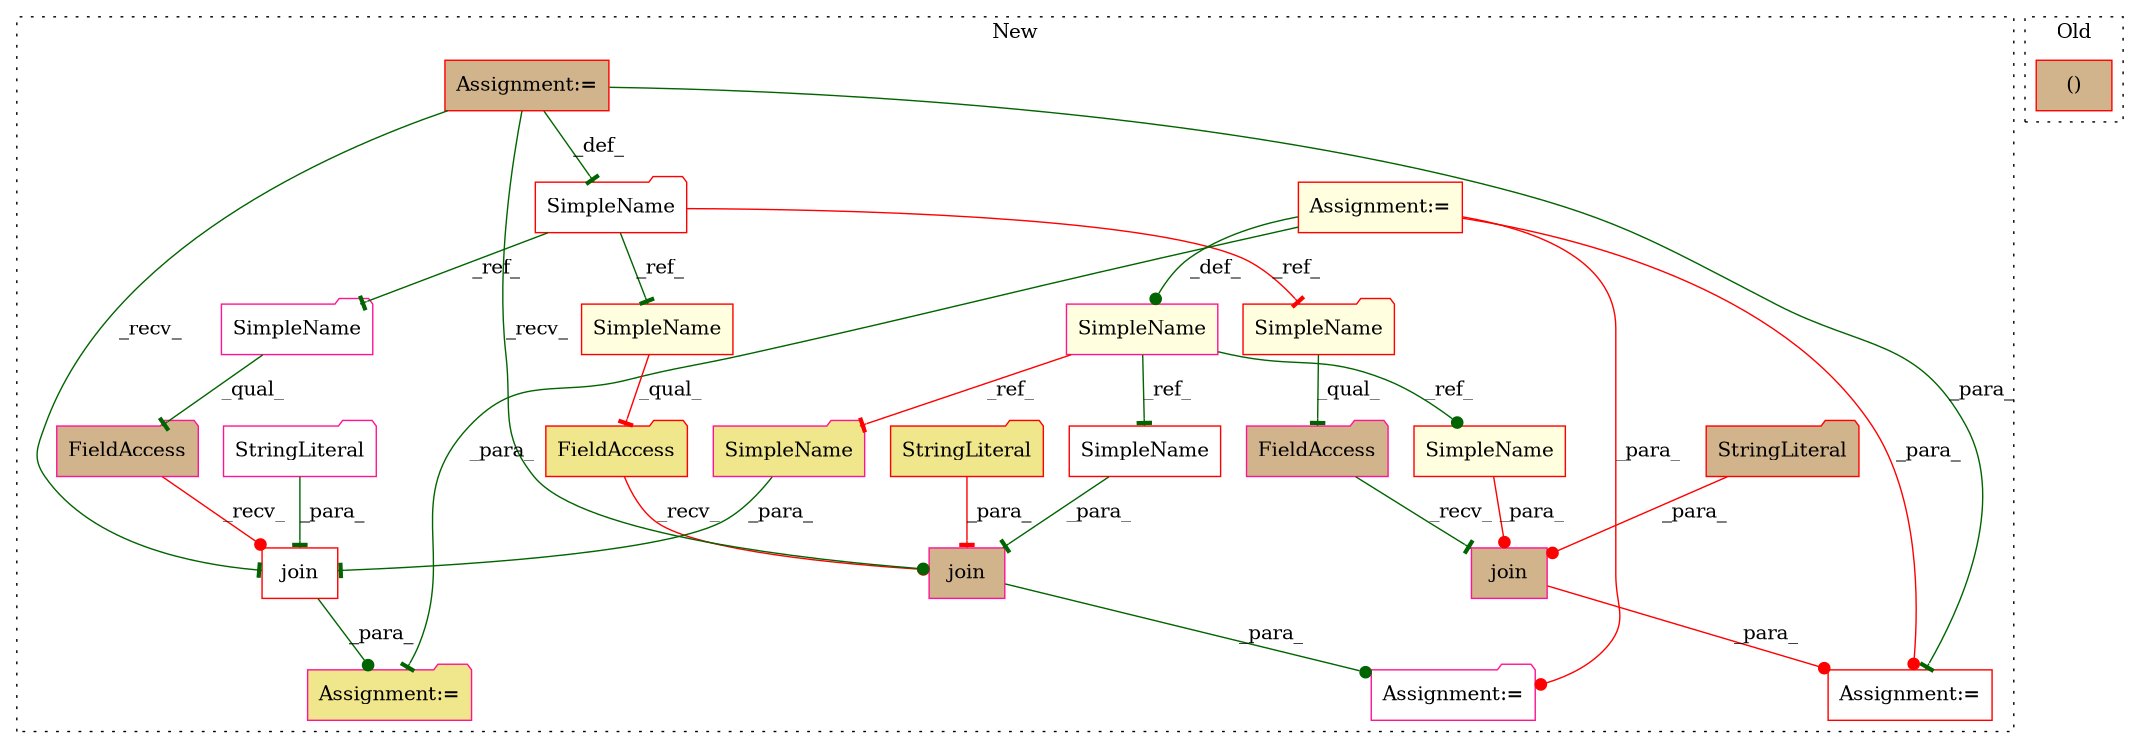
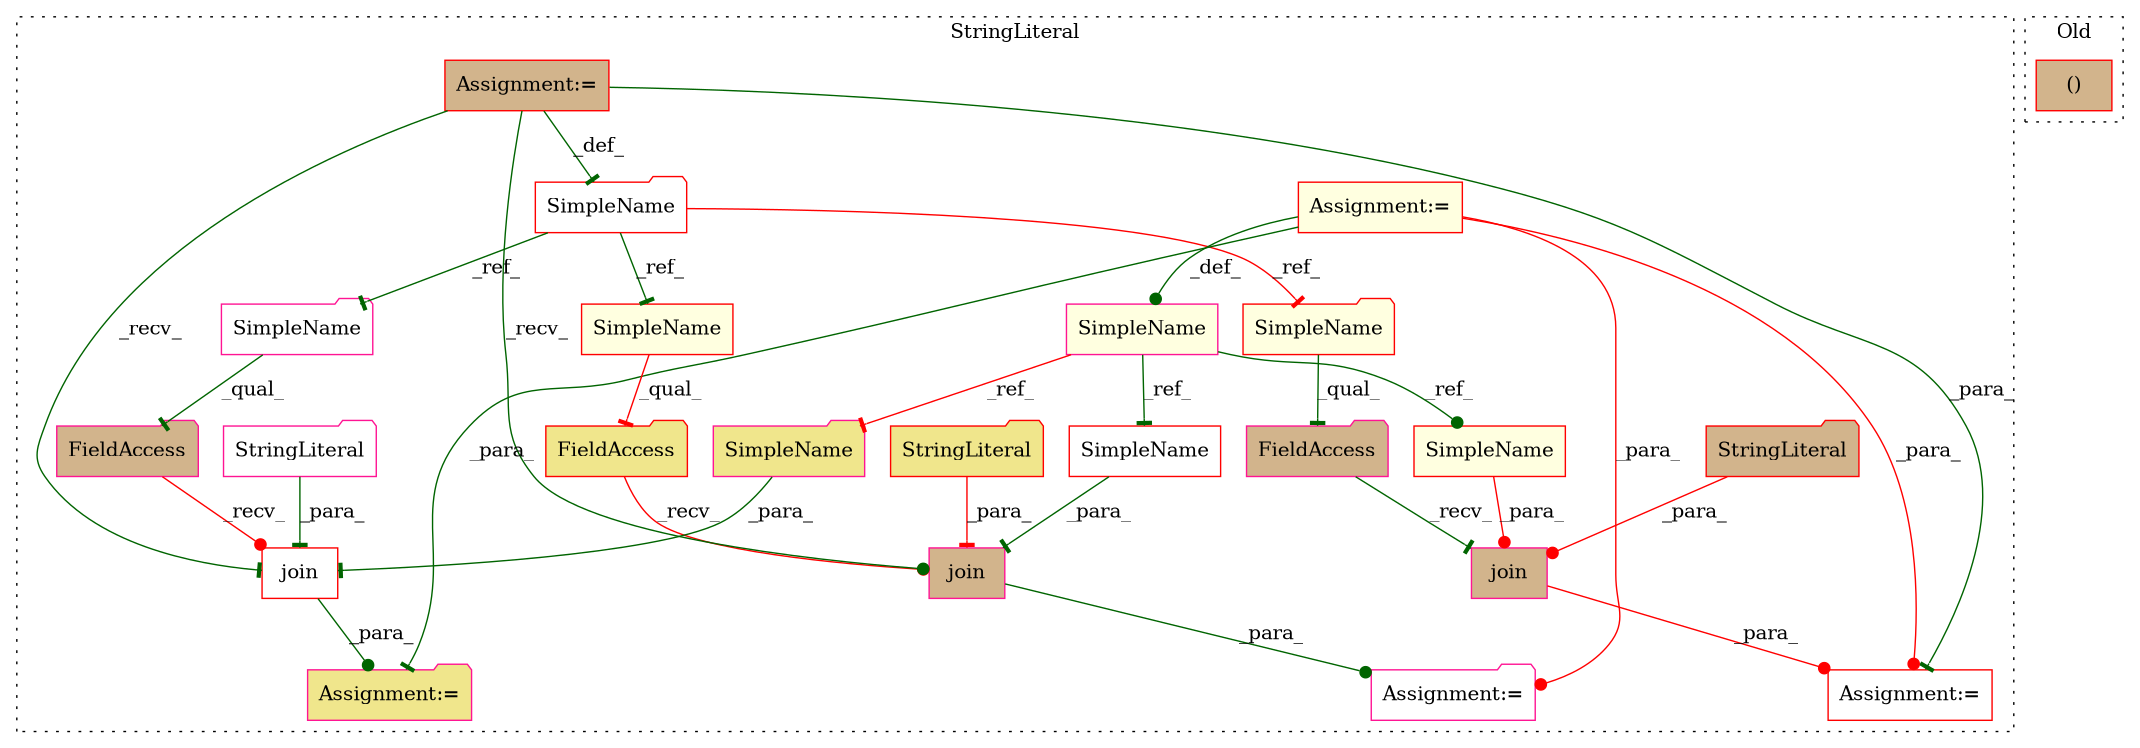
cluster "New": label "New" -> "StringLiteral"
